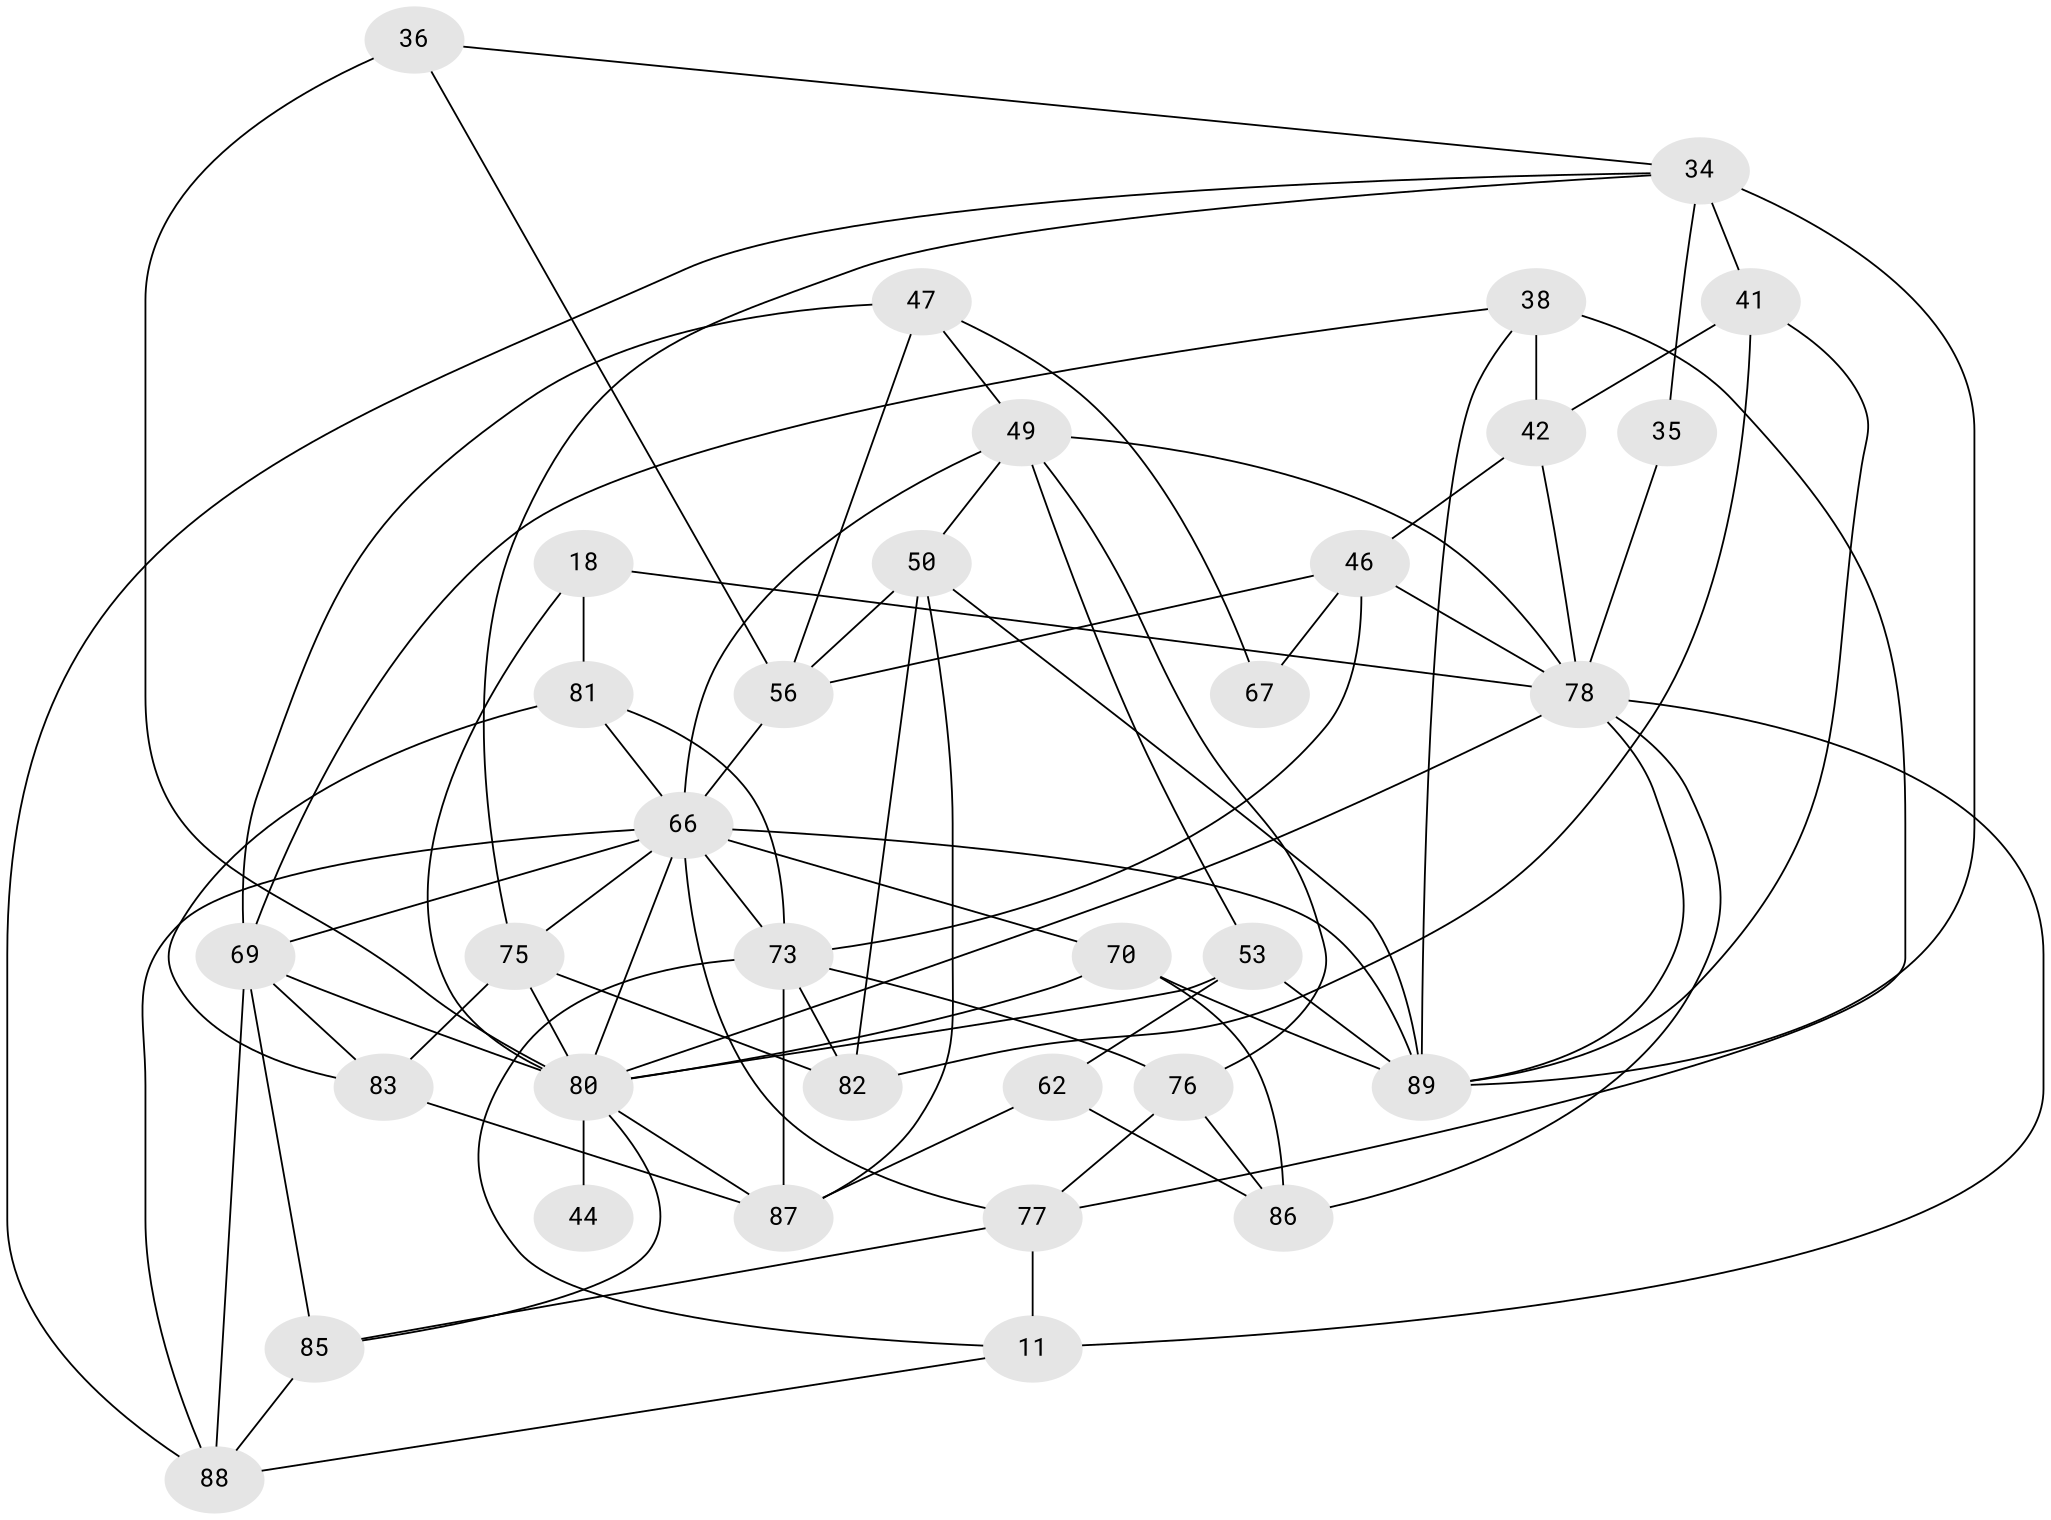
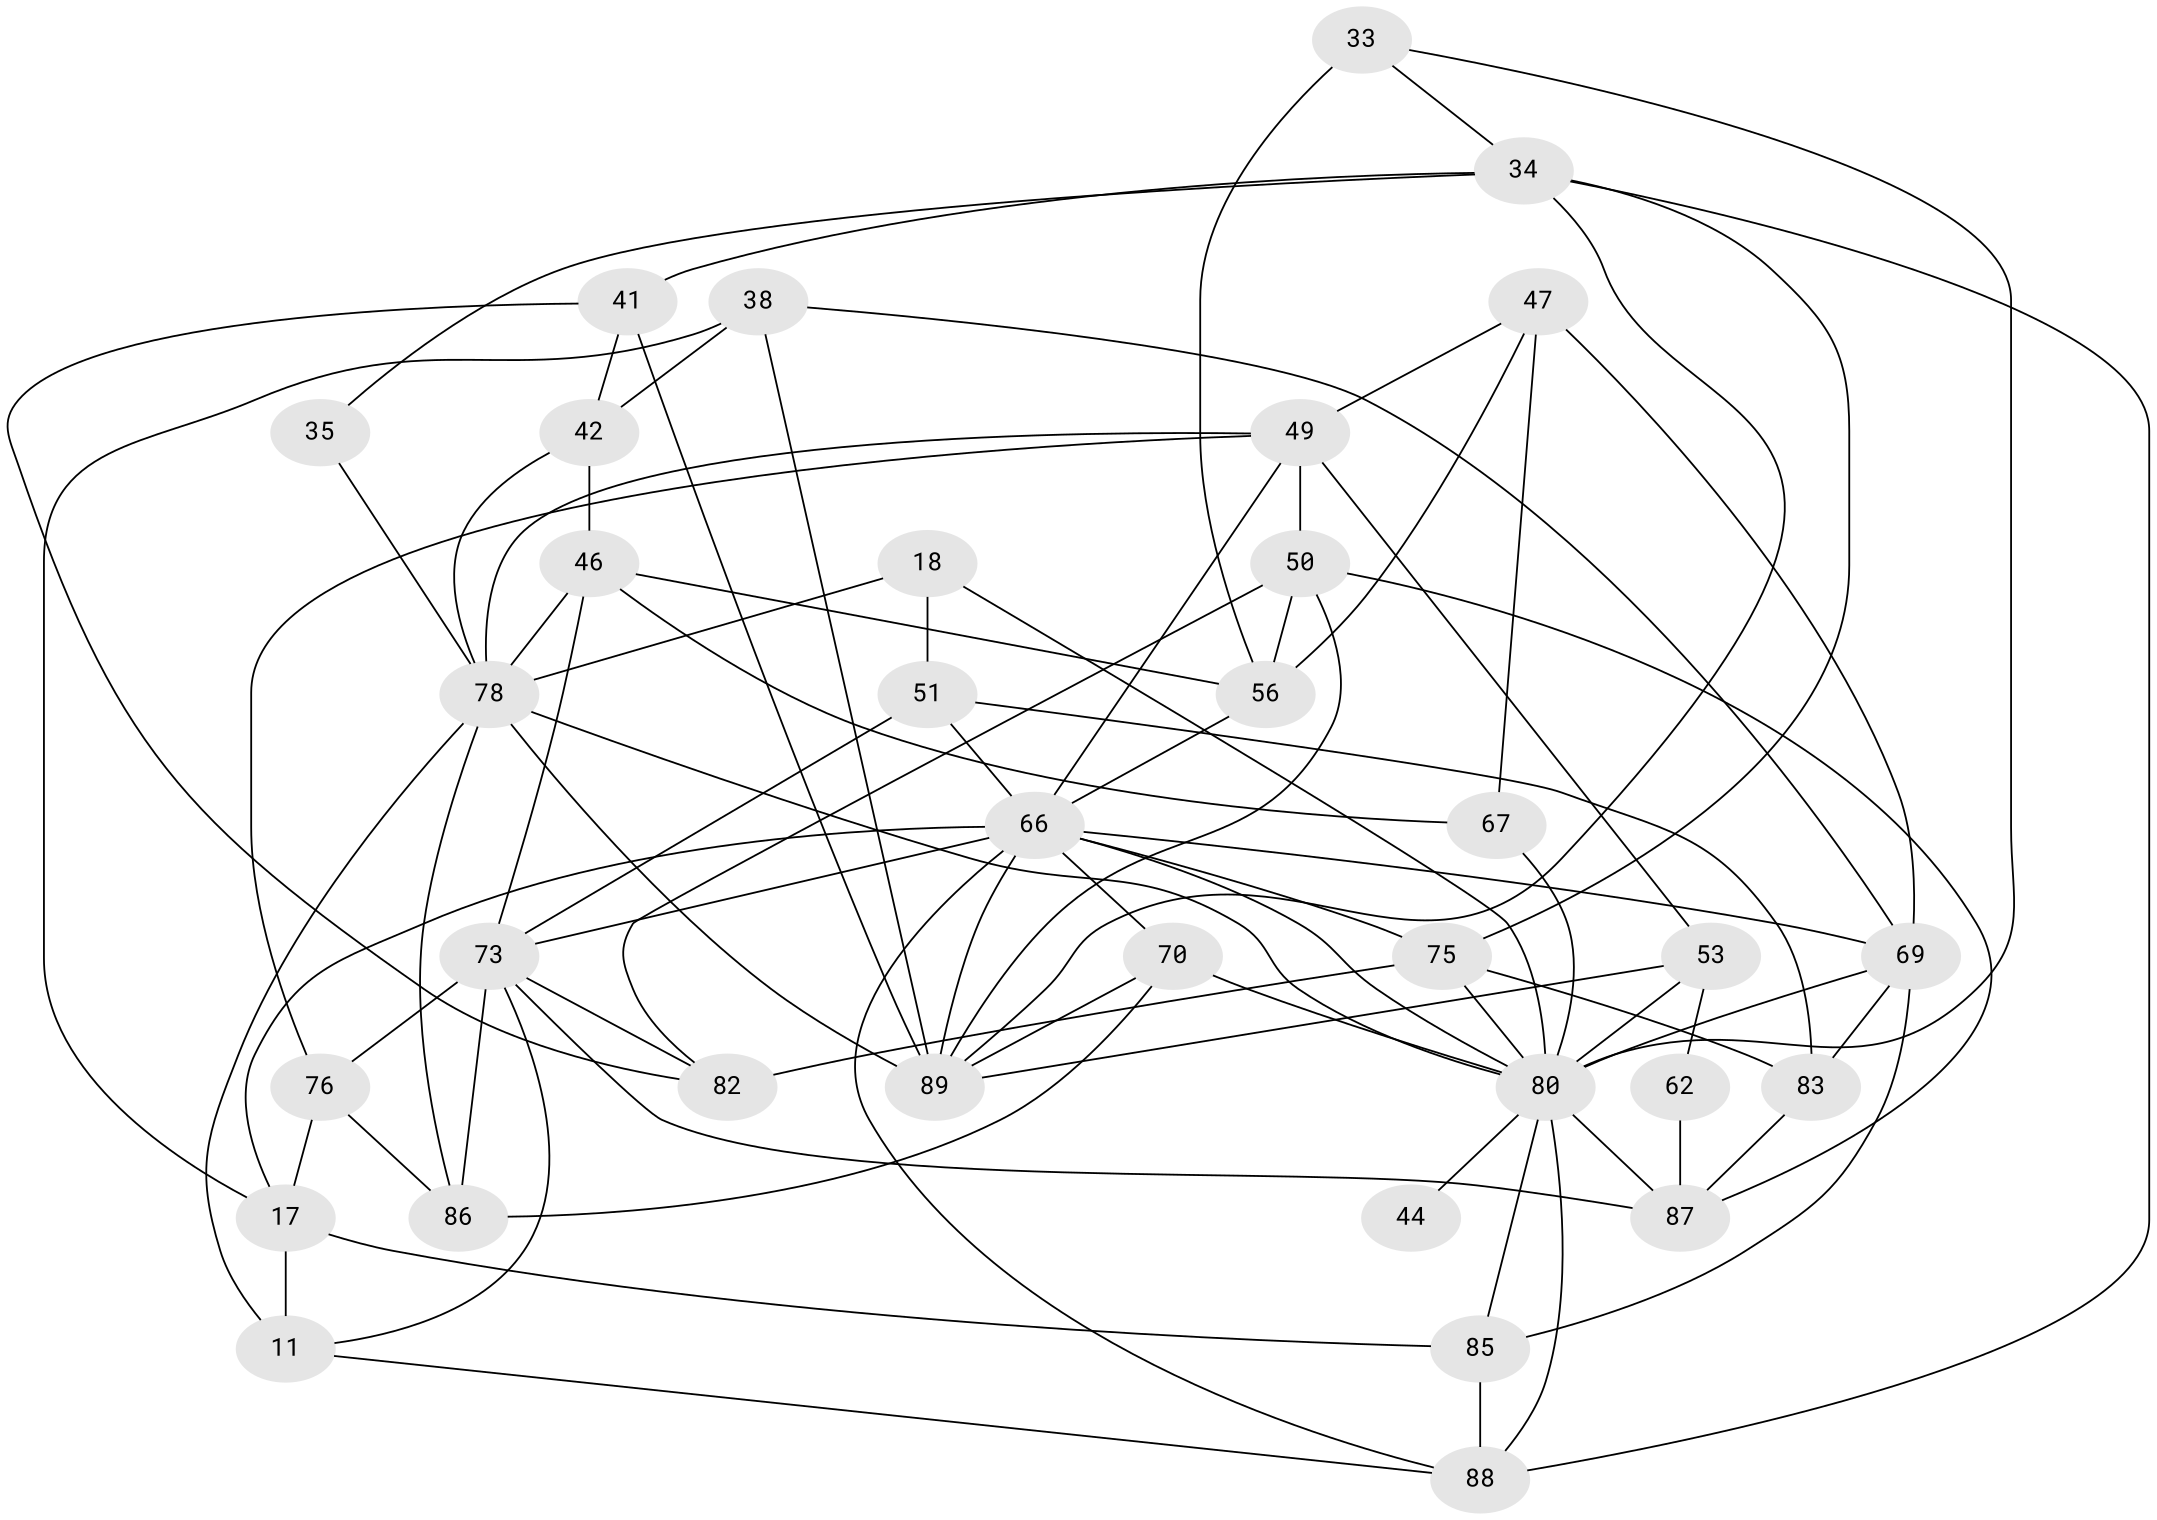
node "36": label "36" -> "33"
node "81": label "81" -> "51"
edge "67" -- "80": added
edge "62" -- "86": now "73" -- "86"
edge "69" -- "88": now "80" -- "88"
node "77": label "77" -> "17"
